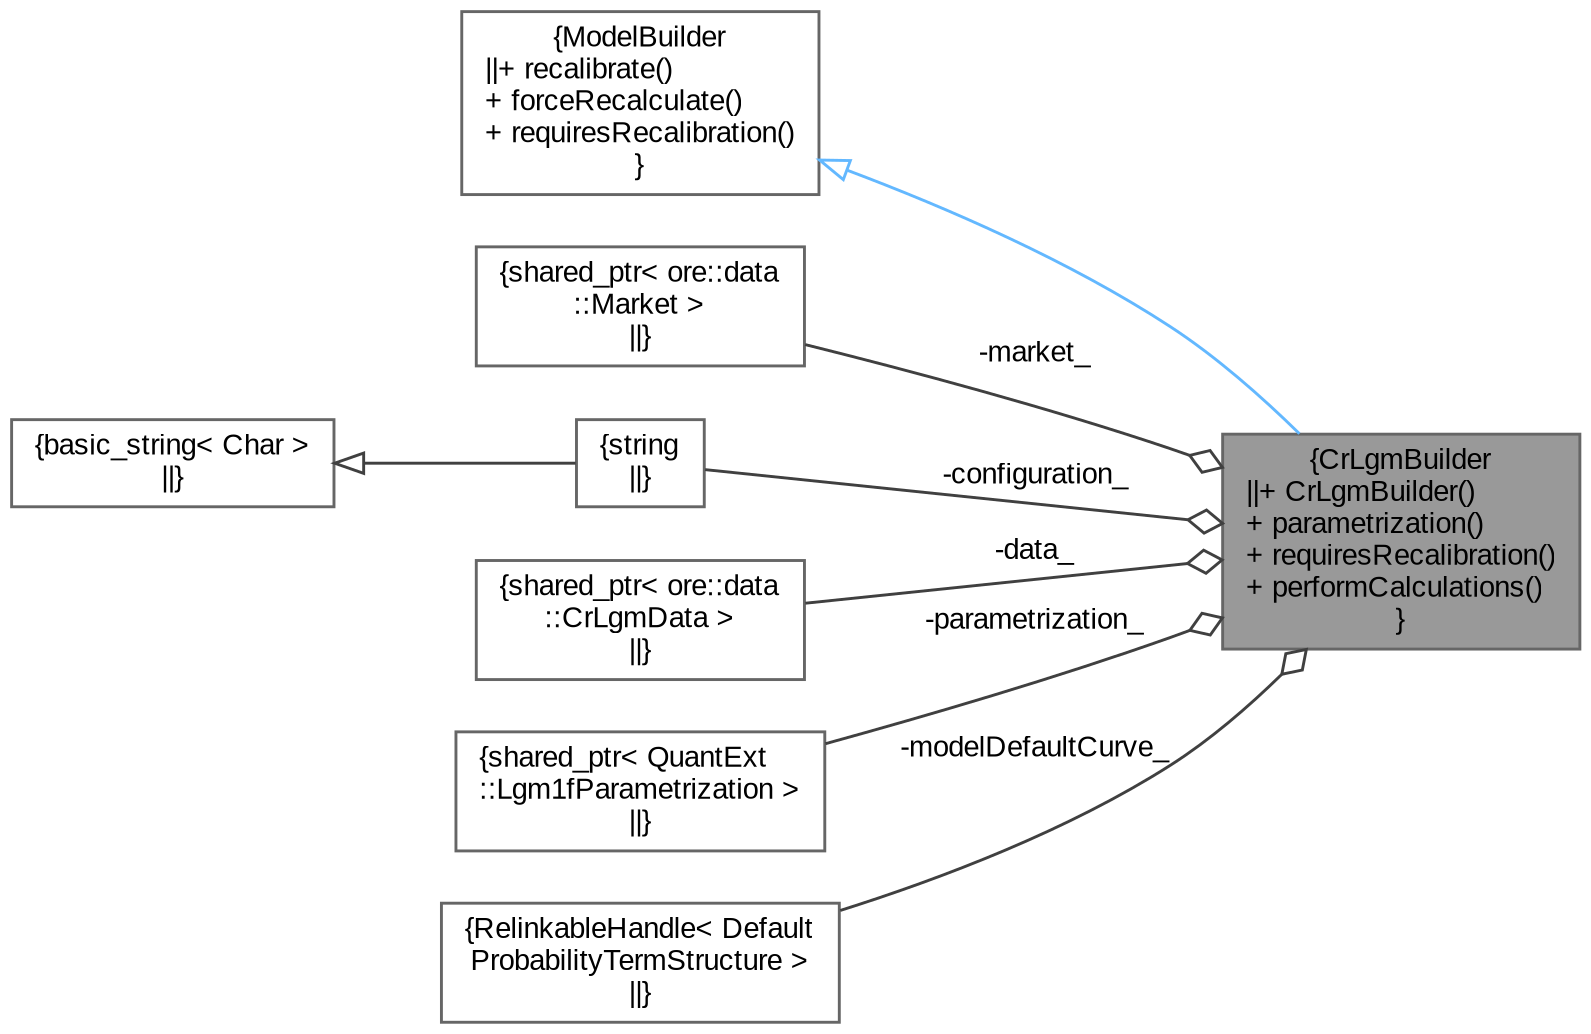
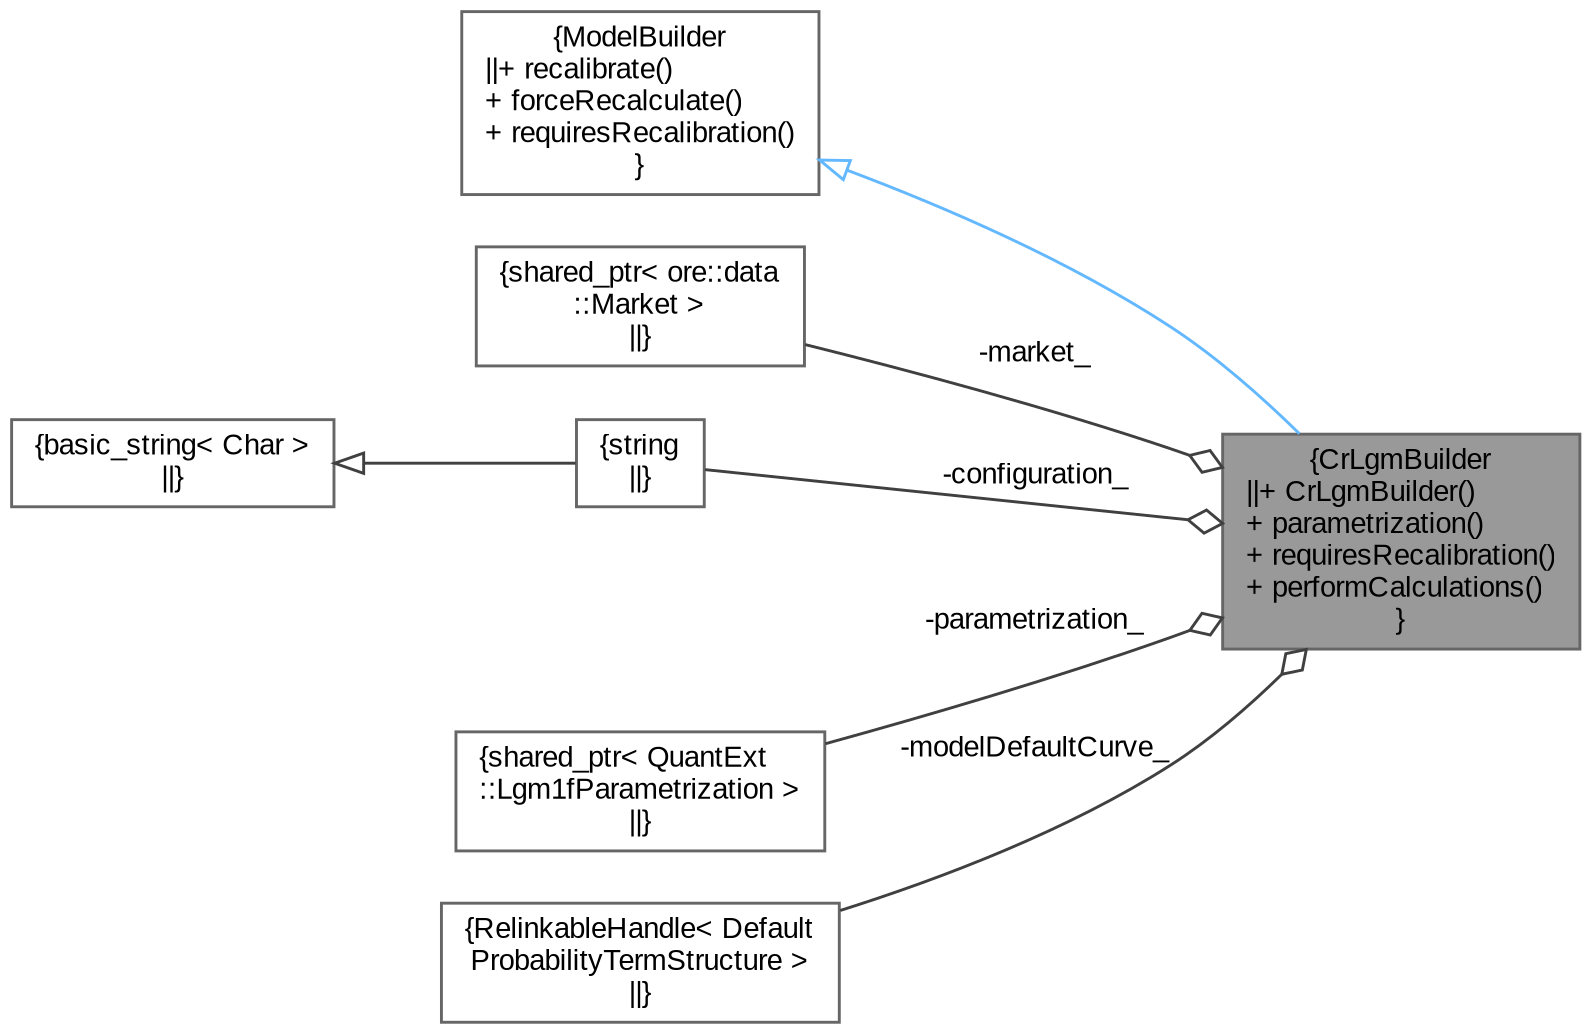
node "{shared_ptr< ore::data ::CrLgmData > ||}": removed
